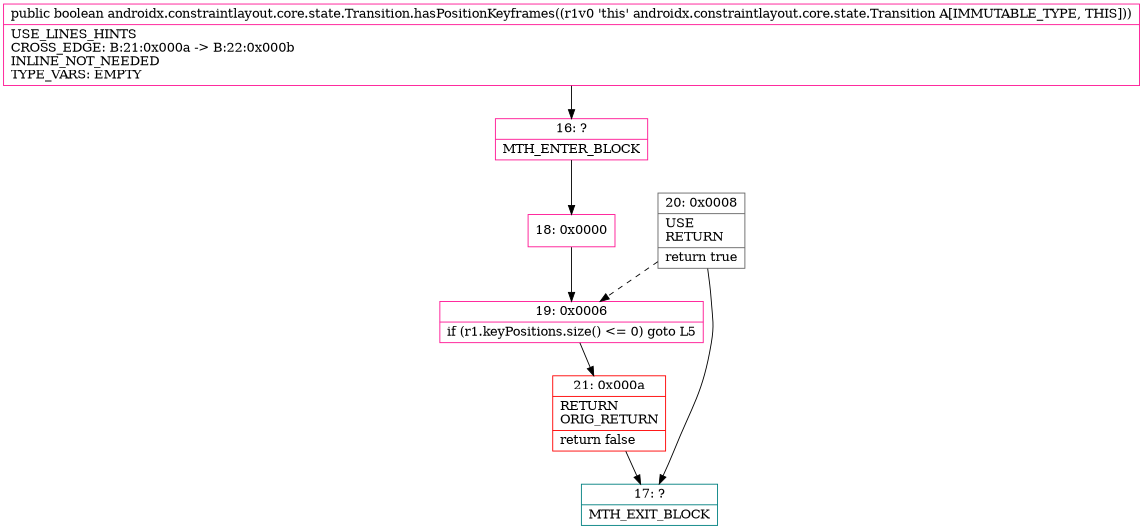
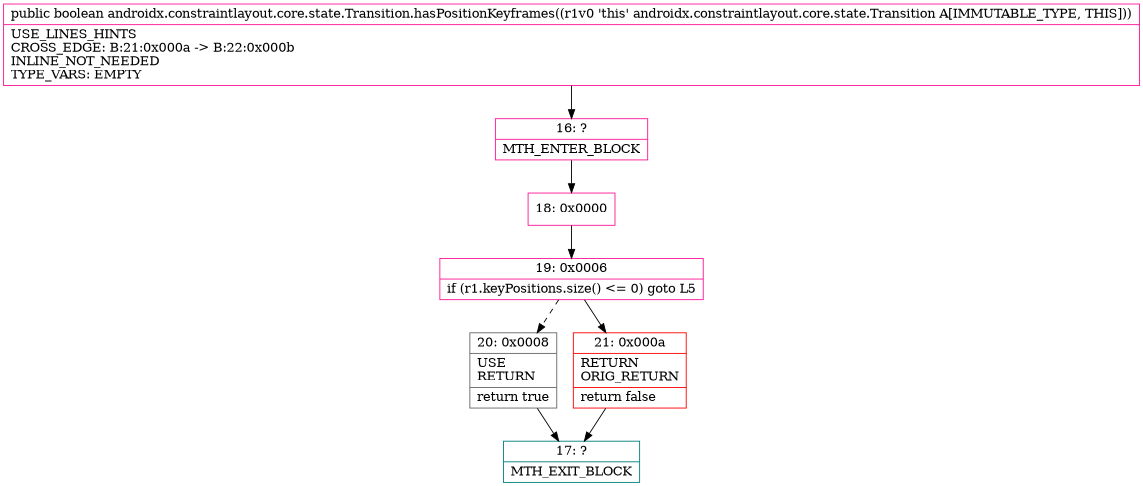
edge "20: 0x0008" -> "19: 0x0006": reversed
